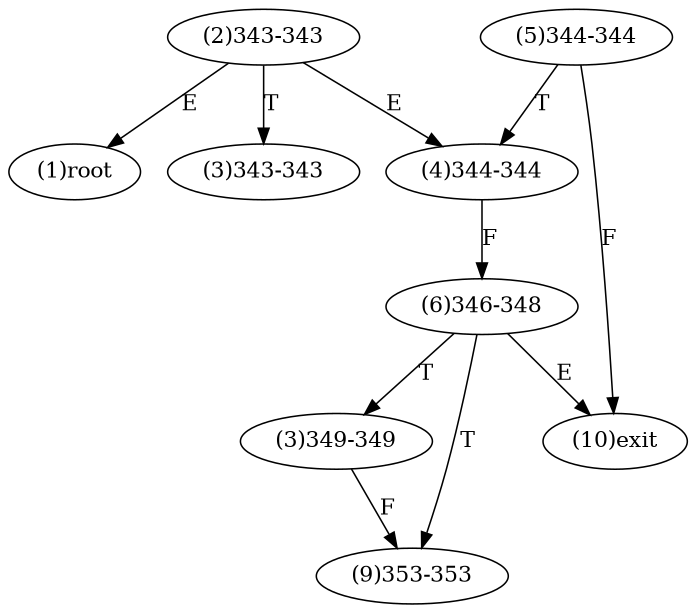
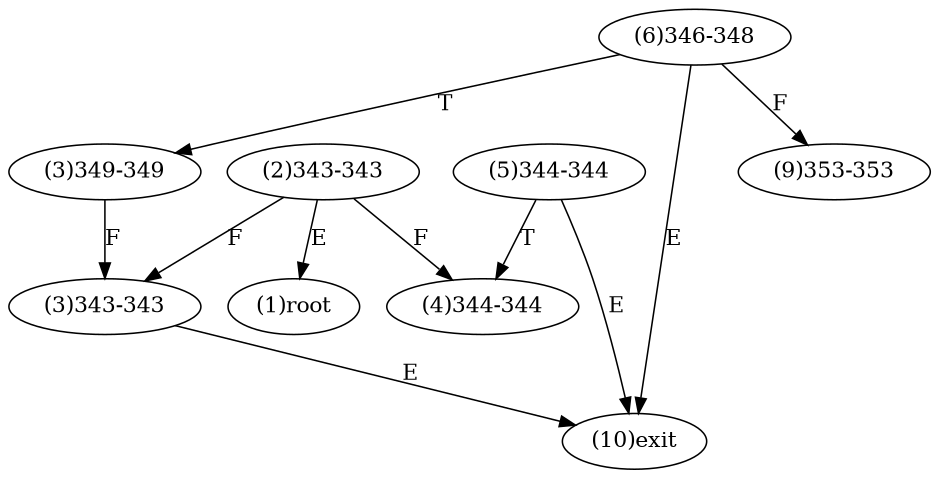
edge "(2)343-343" -> "(3)343-343": label "T" -> "F"
edge "(2)343-343" -> "(4)344-344": label "E" -> "F"
edge "(4)344-344" -> "(6)346-348": removed, label "F"
edge "(5)344-344" -> "(10)exit": label "F" -> "E"
edge "(3)343-343" -> "(10)exit": added, label "E"
edge "(6)346-348" -> "(9)353-353": label "T" -> "F"
edge "(3)349-349" -> "(9)353-353": now "(3)349-349" -> "(3)343-343"
